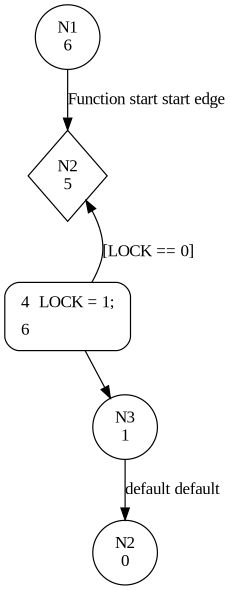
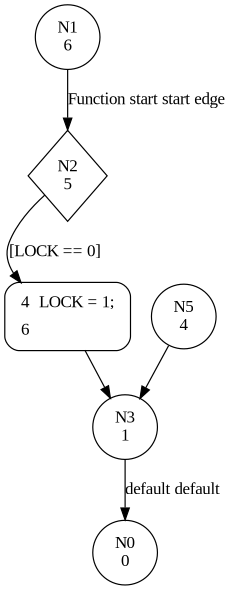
edge "4" -> "N2 5": reversed
node "N5 4": added
node "N2 0": label "N2 0" -> "N0 0"
